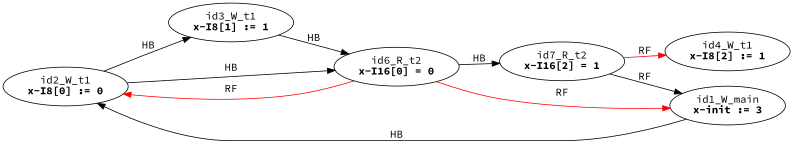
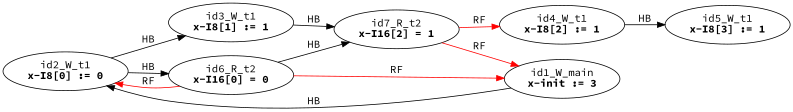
node "id5_W_t1": added
edge "id3_W_t1" -> "id6_R_t2": now "id3_W_t1" -> "id7_R_t2"
edge "id7_R_t2" -> "id1_W_main": color black -> red
